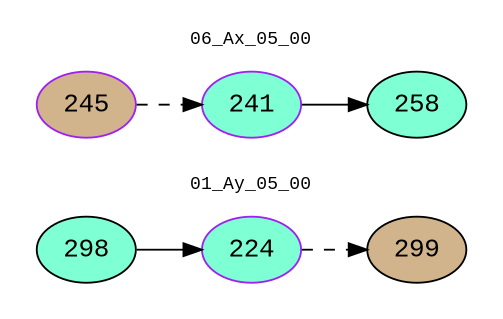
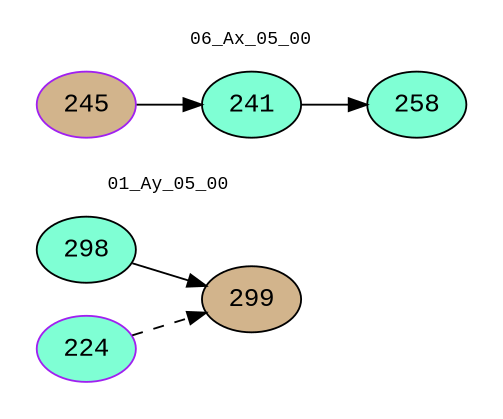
edge "245" -> "241": style dashed -> solid
node "241": color purple -> black
edge "298" -> "224": now "298" -> "299"
